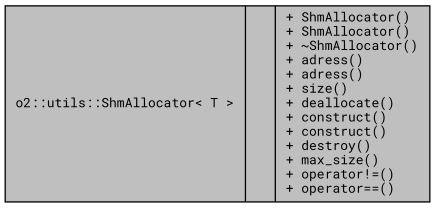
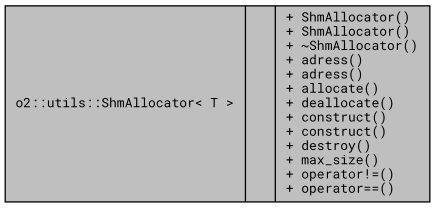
node "o2::utils::ShmAllocator< T >": text "+ size()" -> "+ allocate()"
